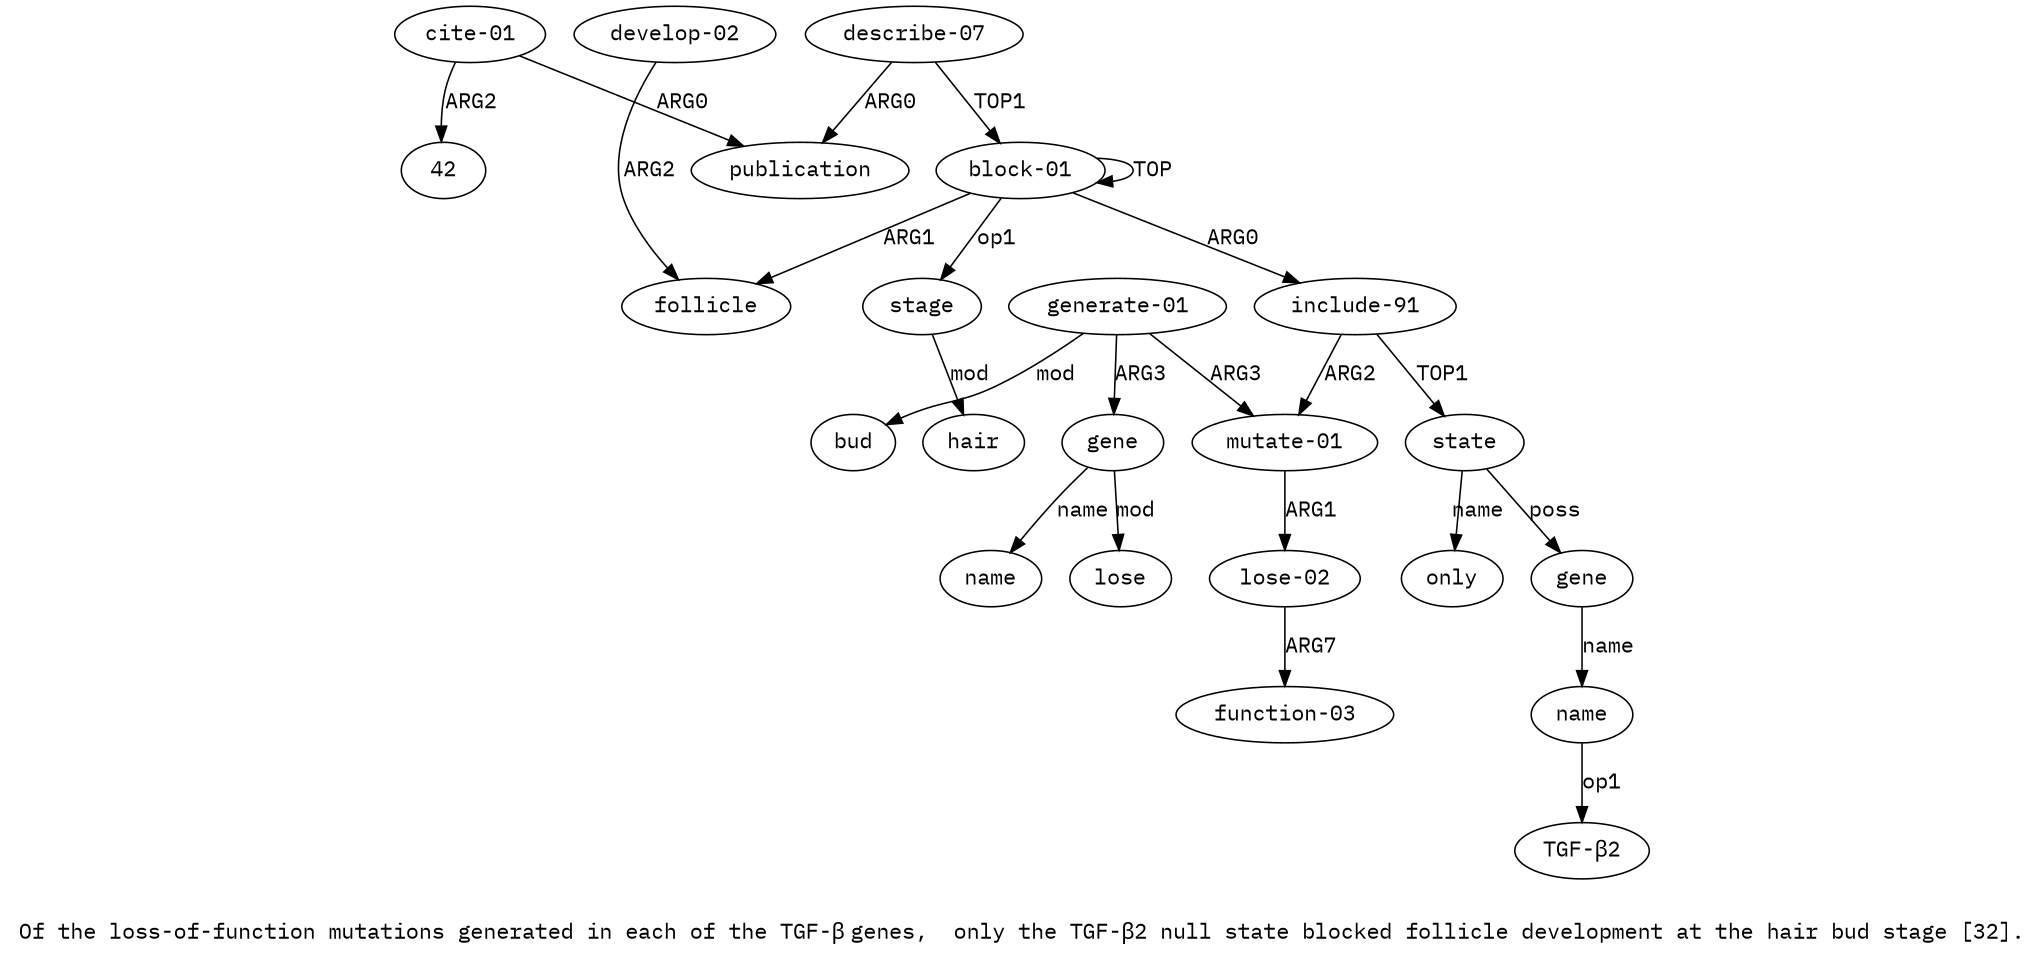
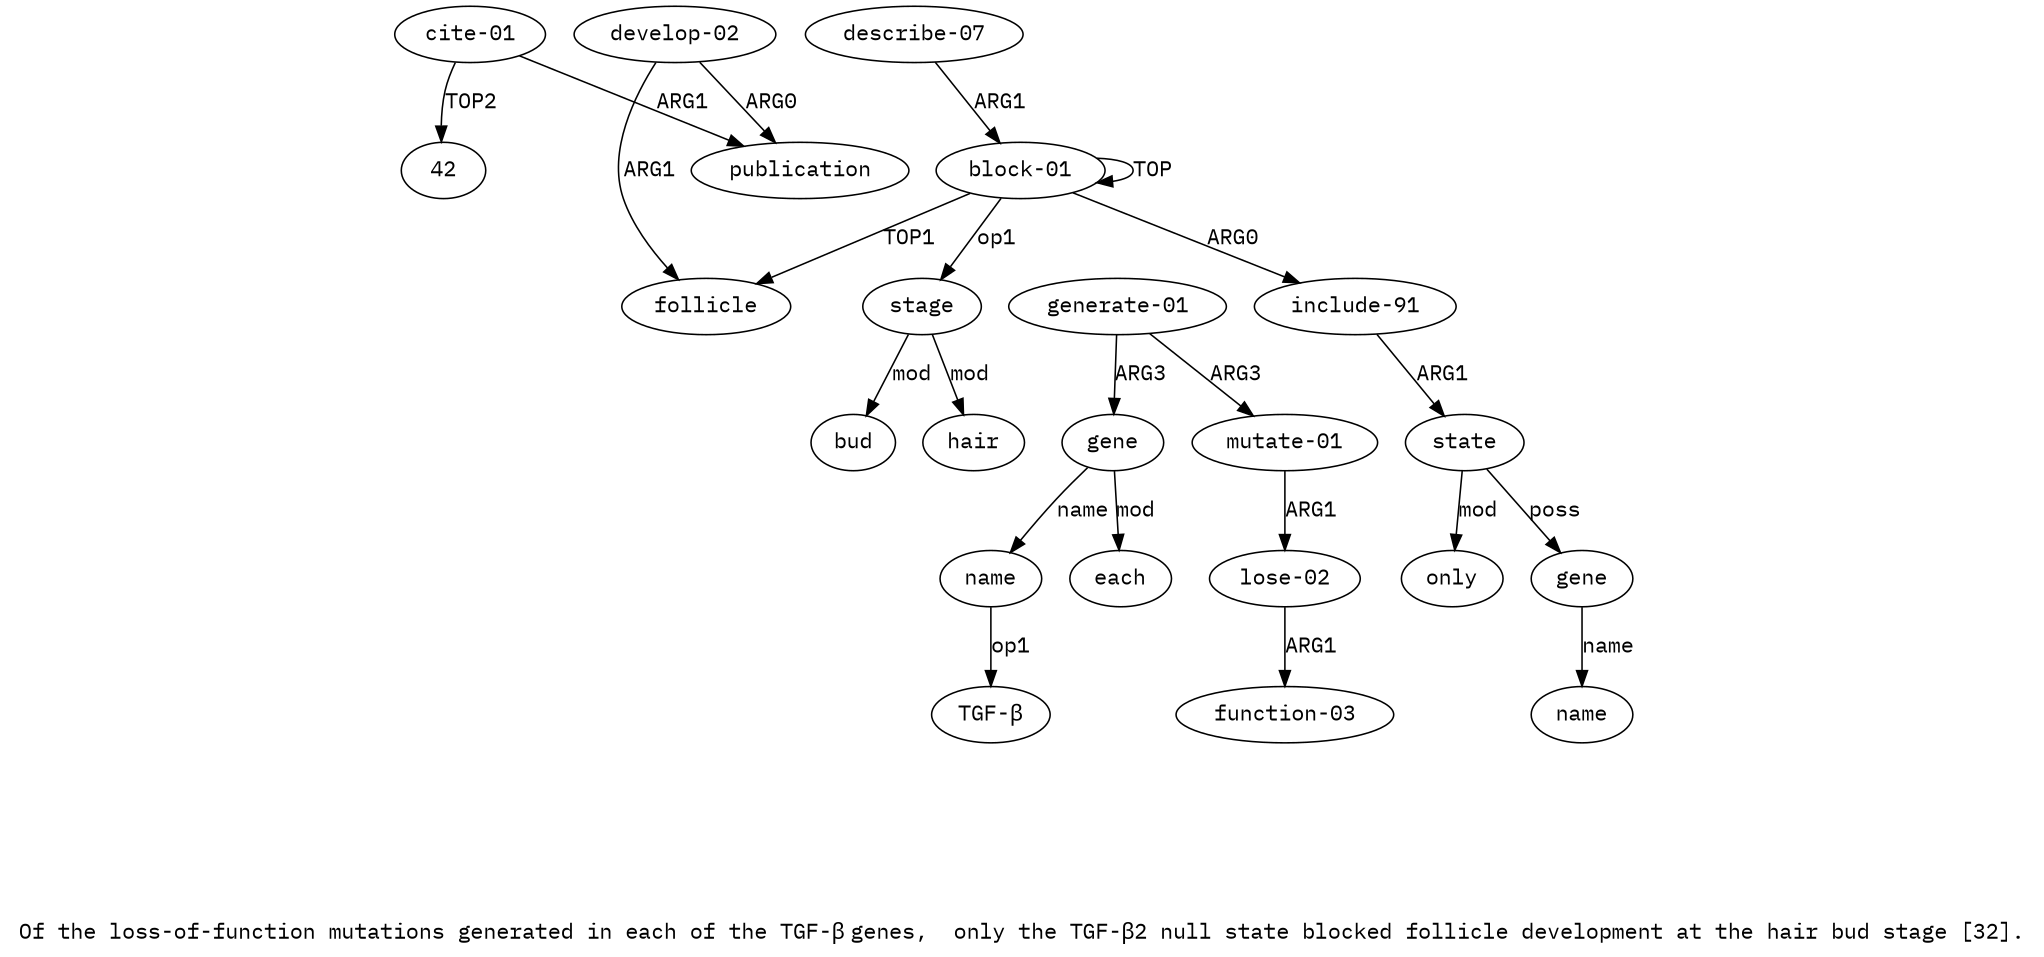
edge "describe-07" -> "publication": now "develop-02" -> "publication"
edge "cite-01" -> "42": label "ARG2" -> "TOP2"
edge "cite-01" -> "publication": label "ARG0" -> "ARG1"
edge "describe-07" -> "block-01": label "TOP1" -> "ARG1"
edge "develop-02" -> "follicle": label "ARG2" -> "ARG1"
edge "block-01" -> "follicle": label "ARG1" -> "TOP1"
edge "include-91" -> "mutate-01": removed, label "ARG2"
edge "include-91" -> "state": label "TOP1" -> "ARG1"
edge "generate-01" -> "bud": now "stage" -> "bud"
edge "state" -> "only": label "name" -> "mod"
node "lose": label "lose" -> "each"
edge "lose-02" -> "function-03": label "ARG7" -> "ARG1"
node "TGF-β": added
node "TGF-β2": removed
